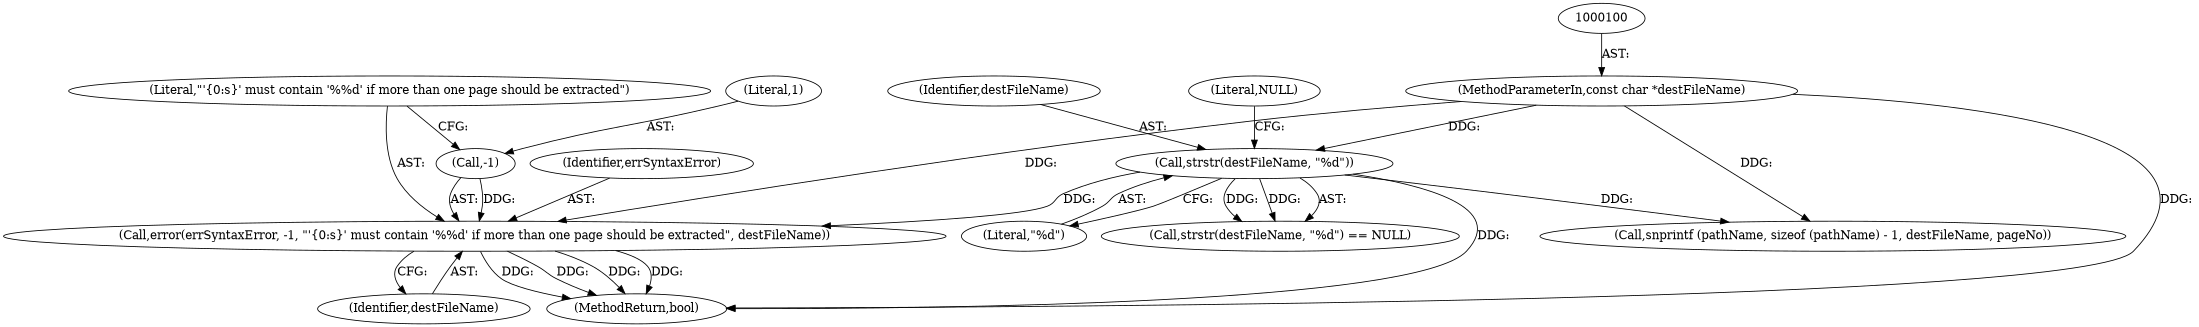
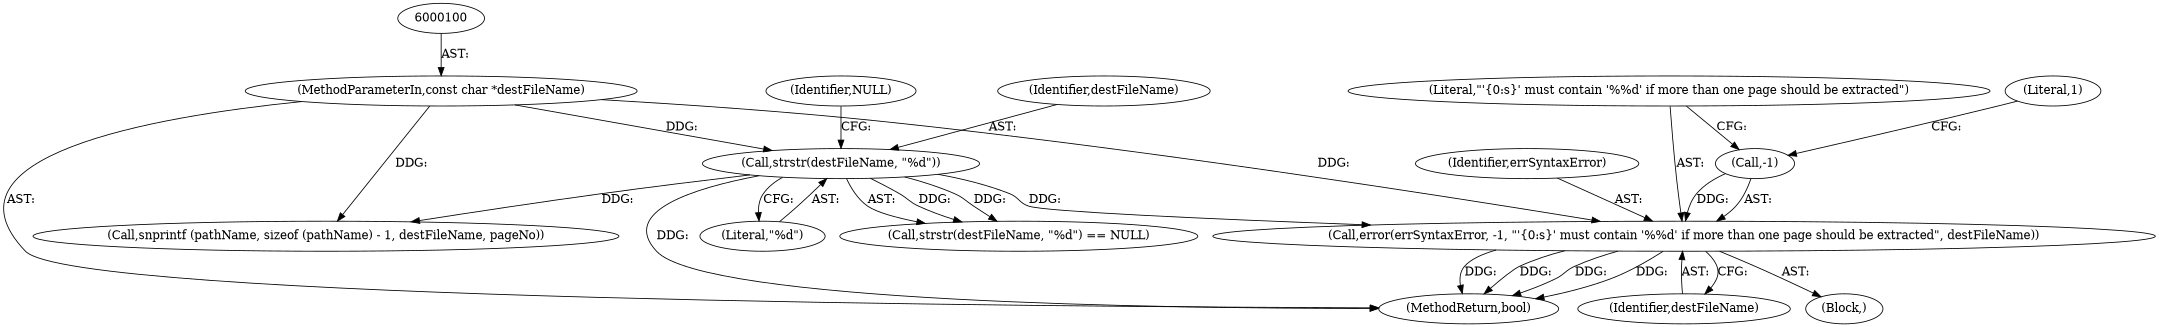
node "1000100": label "1000100" -> "6000100"
node "(Literal,NULL)": label "(Literal,NULL)" -> "(Identifier,NULL)"
edge "(Literal,1)" -> "(Call,-1)": label "AST: " -> "CFG: "
edge "(MethodParameterIn,const char *destFileName)" -> "(MethodReturn,bool)": label "DDG: " -> "AST: "
node "(Block,)": added
